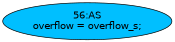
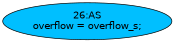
node "56:AS overflow = overflow_s;": label "56:AS overflow = overflow_s;" -> "26:AS overflow = overflow_s;"
